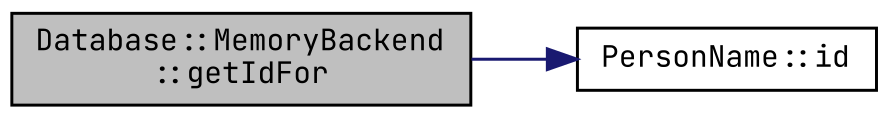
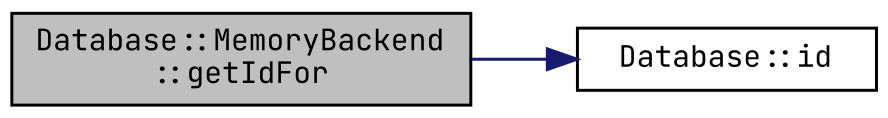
node "PersonName::id": label "PersonName::id" -> "Database::id"
